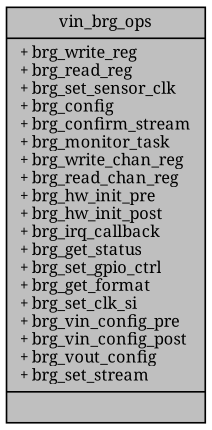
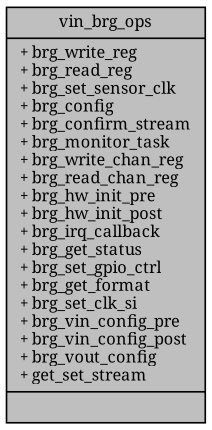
node "vin_brg_ops": text "+ brg_set_stream" -> "+ get_set_stream"
